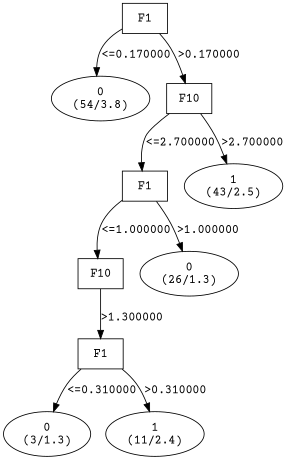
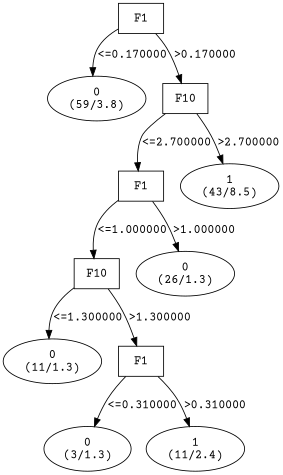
node "0 (54/3.8)": label "0 (54/3.8)" -> "0 (59/3.8)"
node "1 (43/2.5)": label "1 (43/2.5)" -> "1 (43/8.5)"
node "0 (11/1.3)": added
